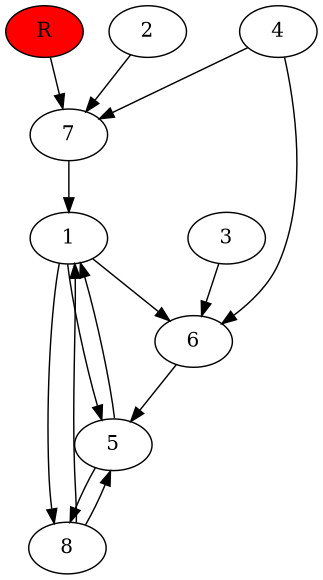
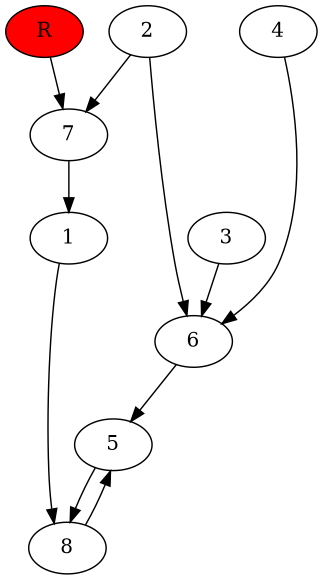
edge "4" -> "7": removed
edge "1" -> "6": now "2" -> "6"
edge "5" -> "1": removed
edge "1" -> "5": removed
edge "8" -> "1": removed
